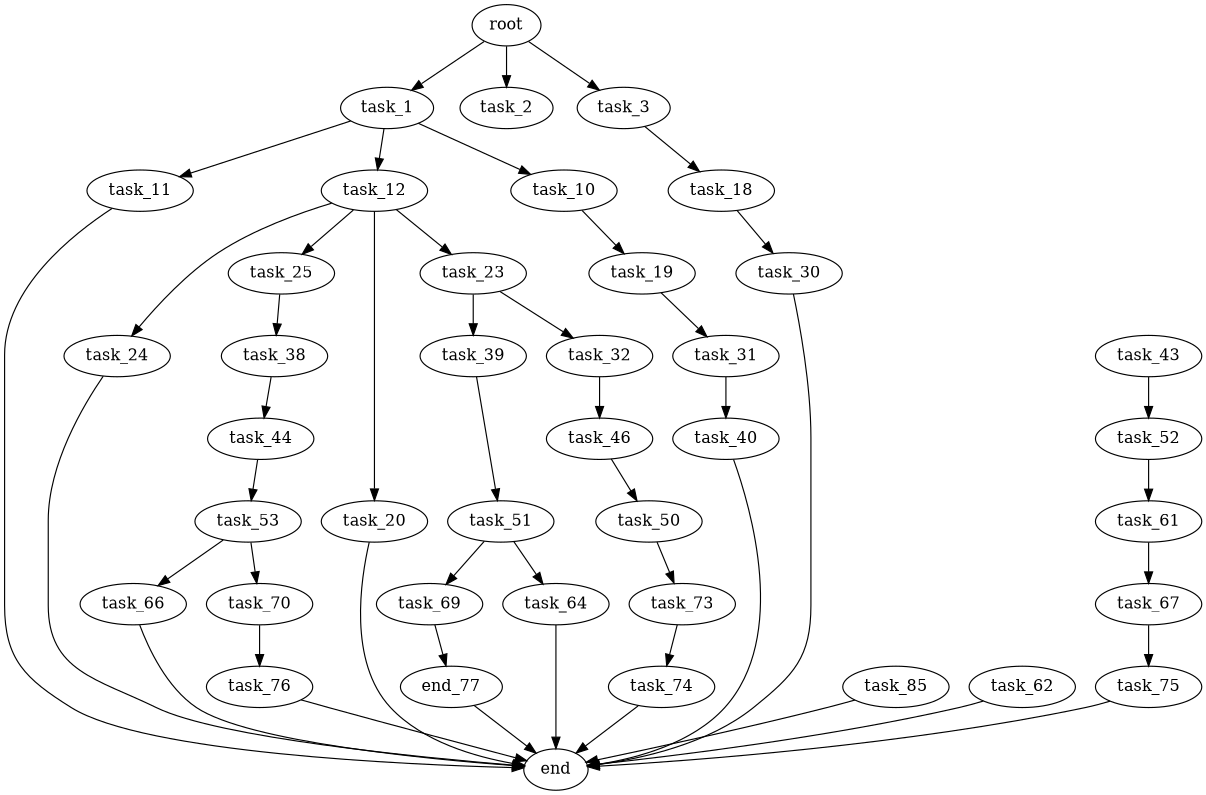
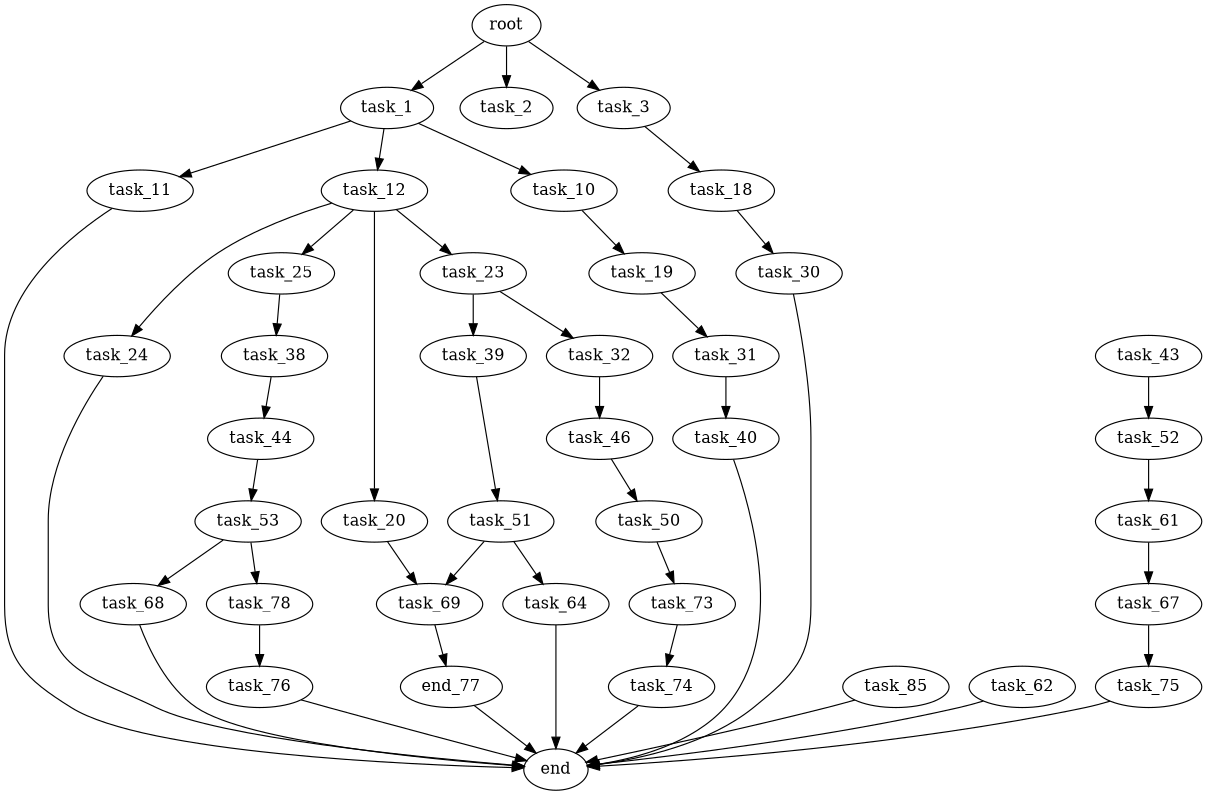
node "task_66": label "task_66" -> "task_68"
node "task_70": label "task_70" -> "task_78"
edge "task_20" -> "end": now "task_20" -> "task_69"
